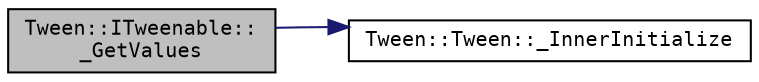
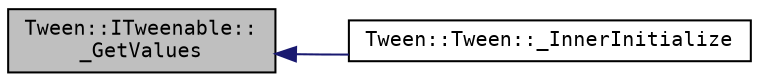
edge "Tween::ITweenable:: _GetValues" -> "Tween::Tween::_InnerInitialize": reversed
